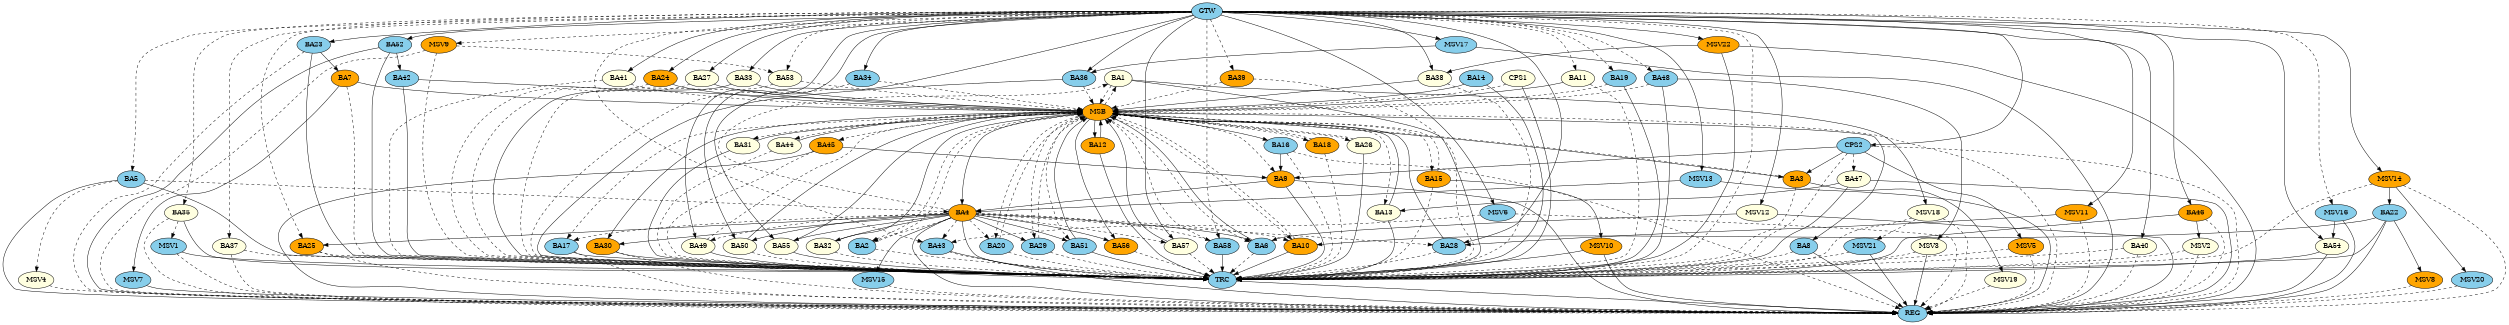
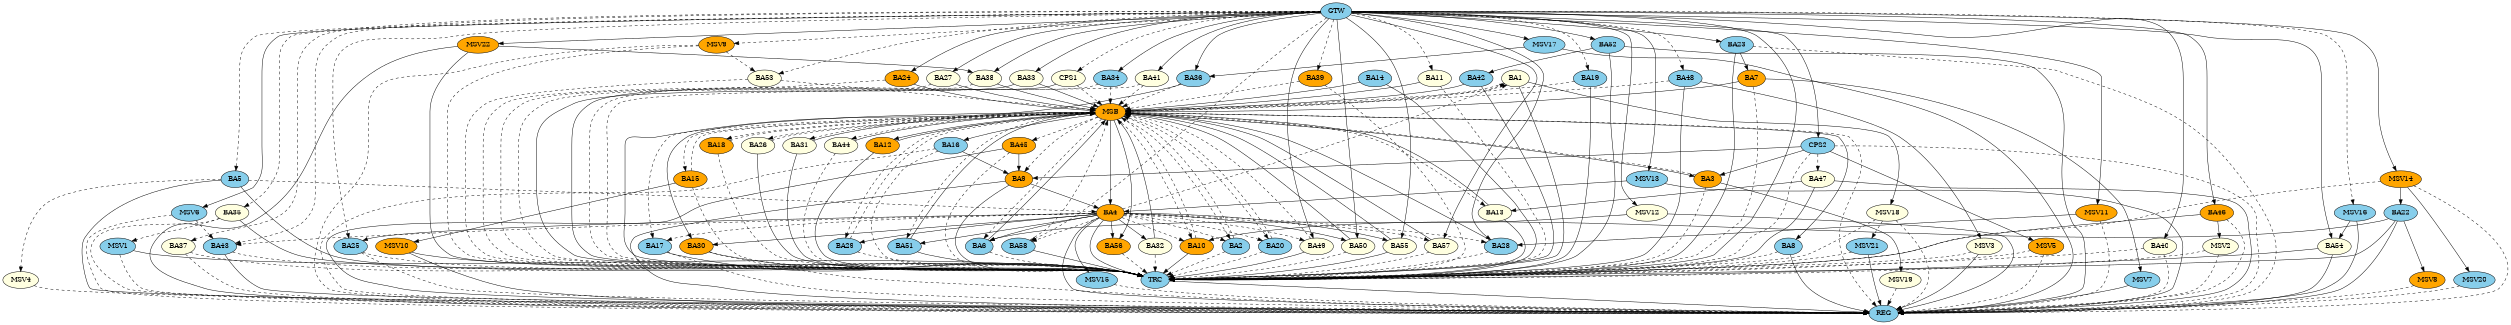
edge "GTW" -> "CPS1": added
edge "GTW" -> "TRC": style dashed -> solid
node "BA25": fillcolor orange -> skyblue
